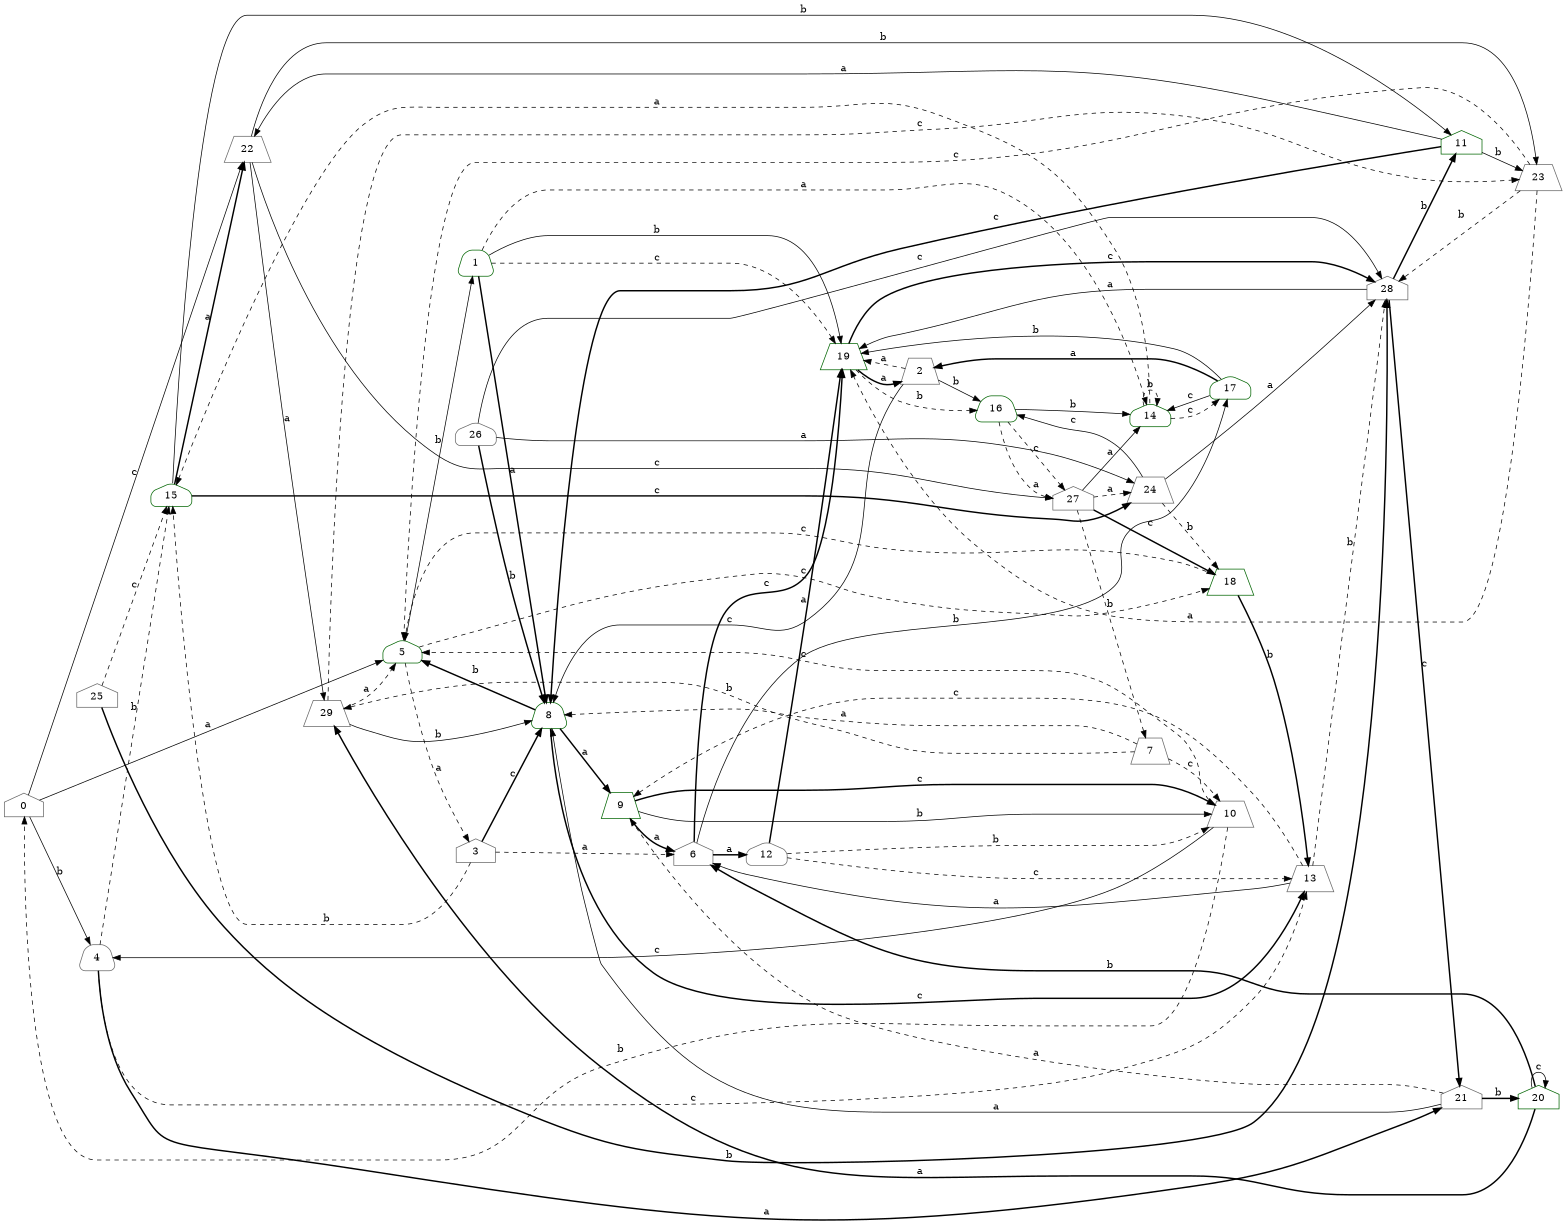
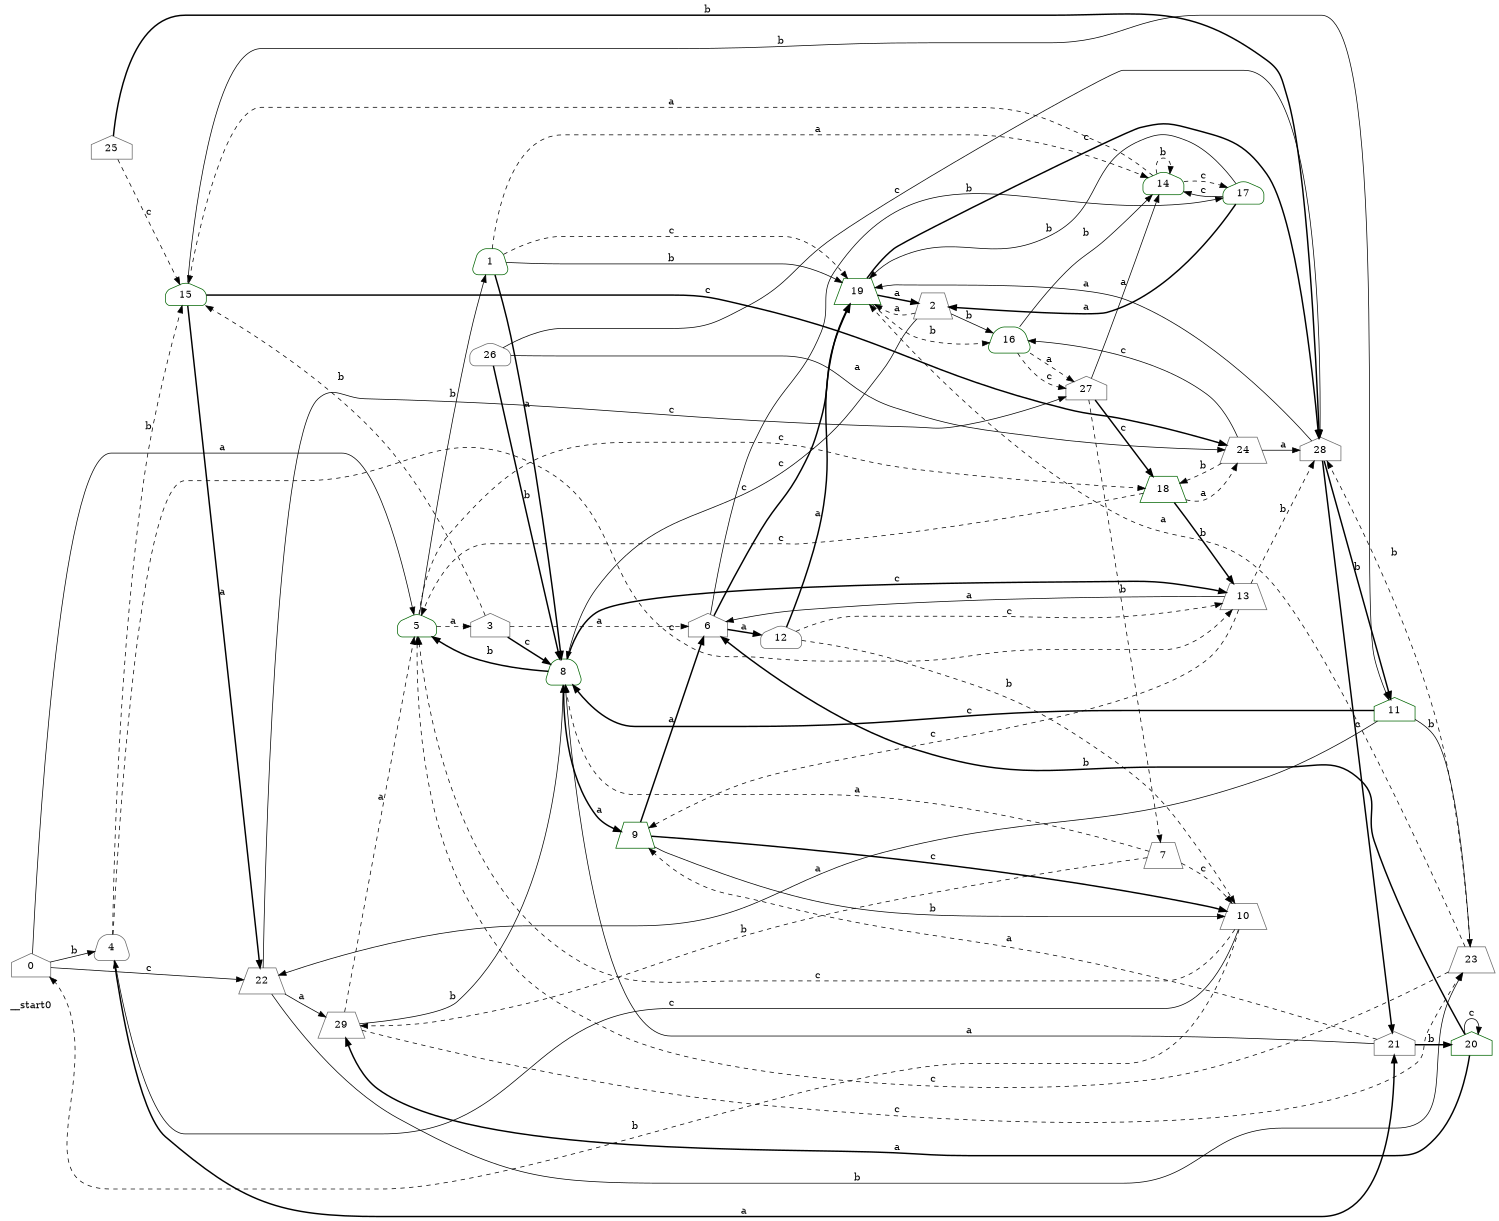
edge "27" -> "24": now "18" -> "24"
node "__start0": added
